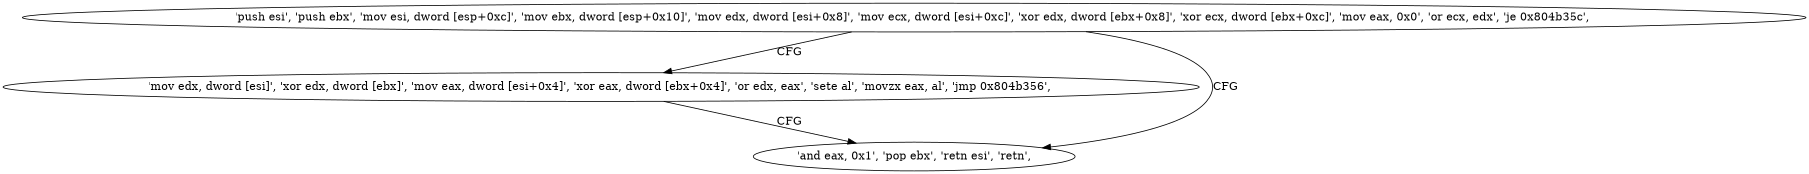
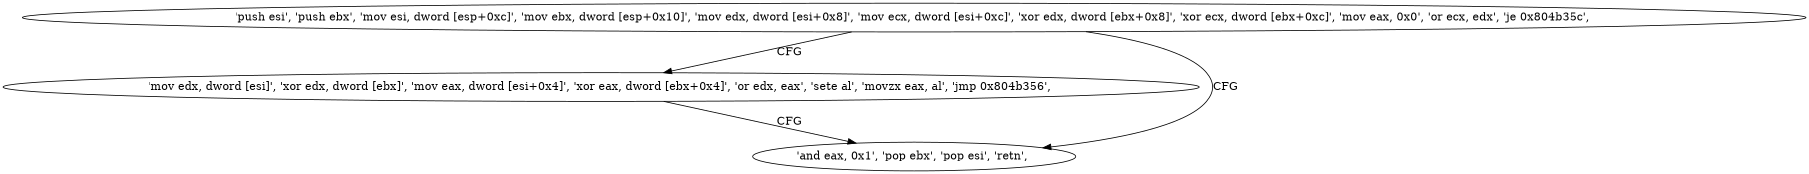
node "'and eax, 0x1', 'pop ebx', 'retn esi', 'retn',": label "'and eax, 0x1', 'pop ebx', 'retn esi', 'retn'," -> "'and eax, 0x1', 'pop ebx', 'pop esi', 'retn',"
